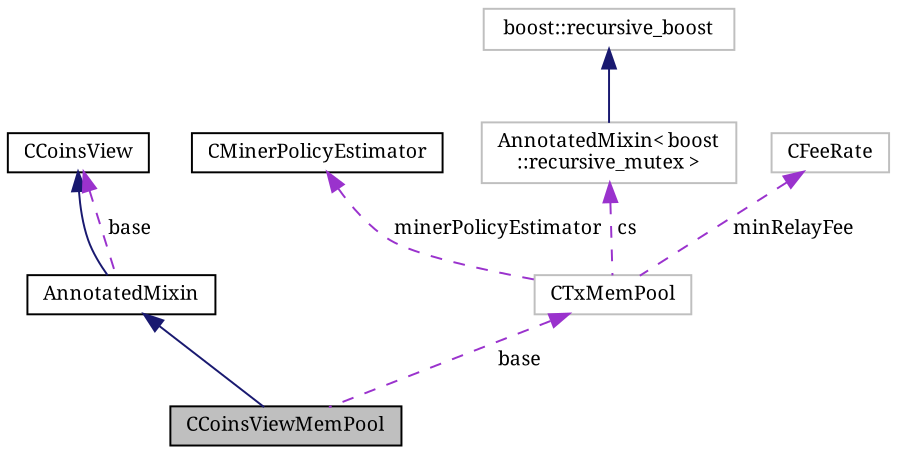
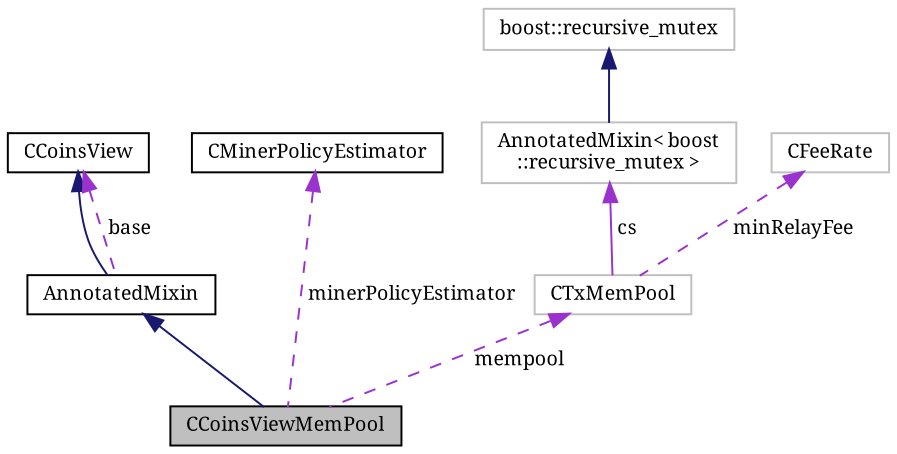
node "boost::recursive_boost": label "boost::recursive_boost" -> "boost::recursive_mutex"
edge "CTxMemPool" -> "AnnotatedMixin< boost ::recursive_mutex >": style dashed -> solid
edge "CTxMemPool" -> "CMinerPolicyEstimator": now "CCoinsViewMemPool" -> "CMinerPolicyEstimator"
edge "CCoinsViewMemPool" -> "CTxMemPool": label " base" -> " mempool"
